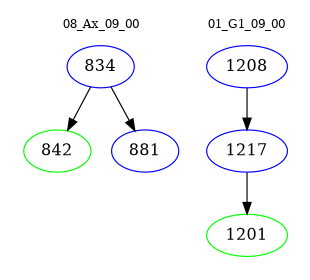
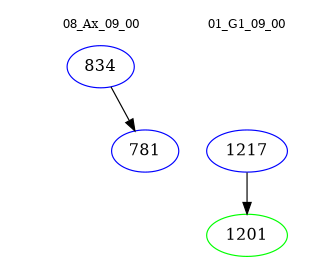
node "1208": removed
node "842": removed
node "881": label "881" -> "781"
